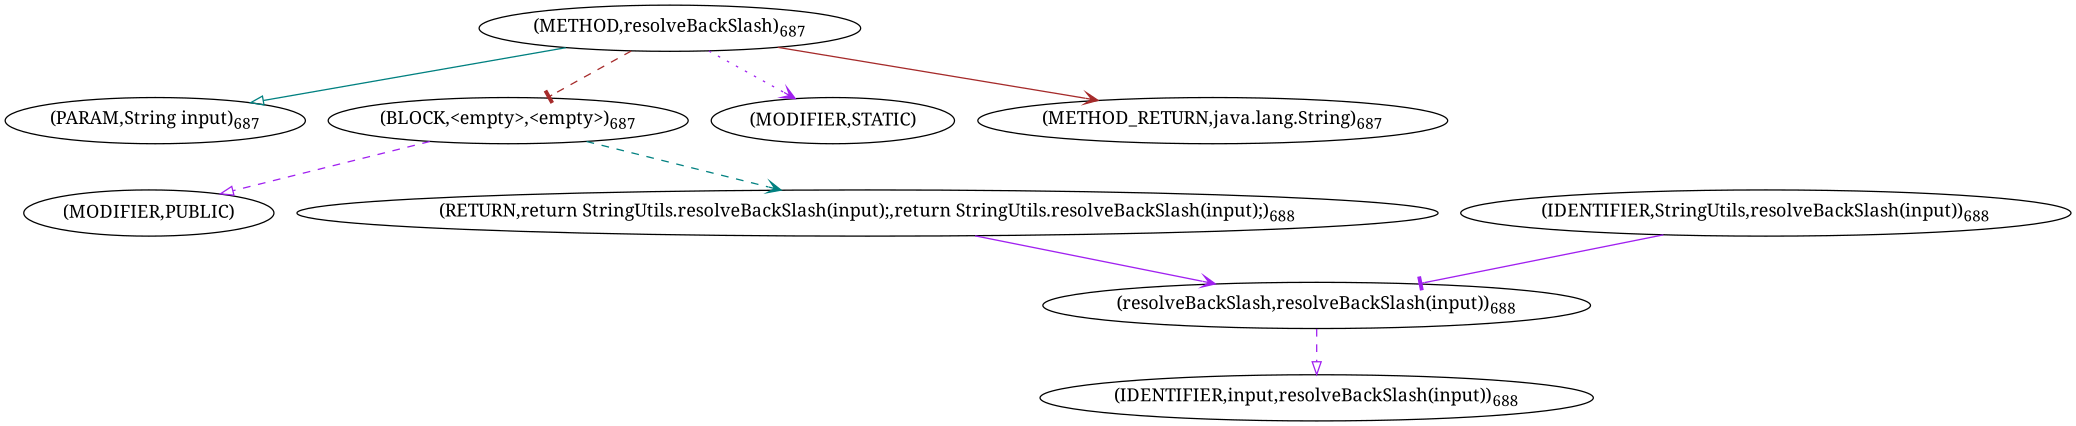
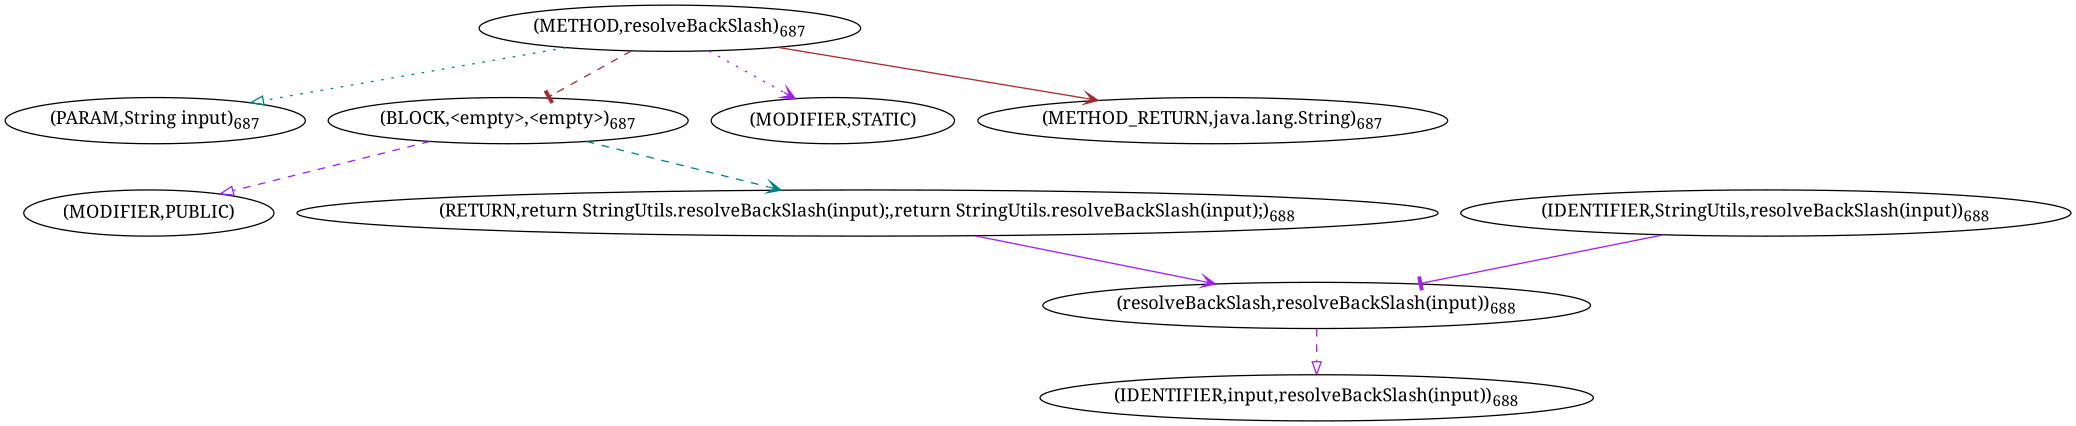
edge "(METHOD,resolveBackSlash)" -> "(PARAM,String input)": style solid -> dotted
